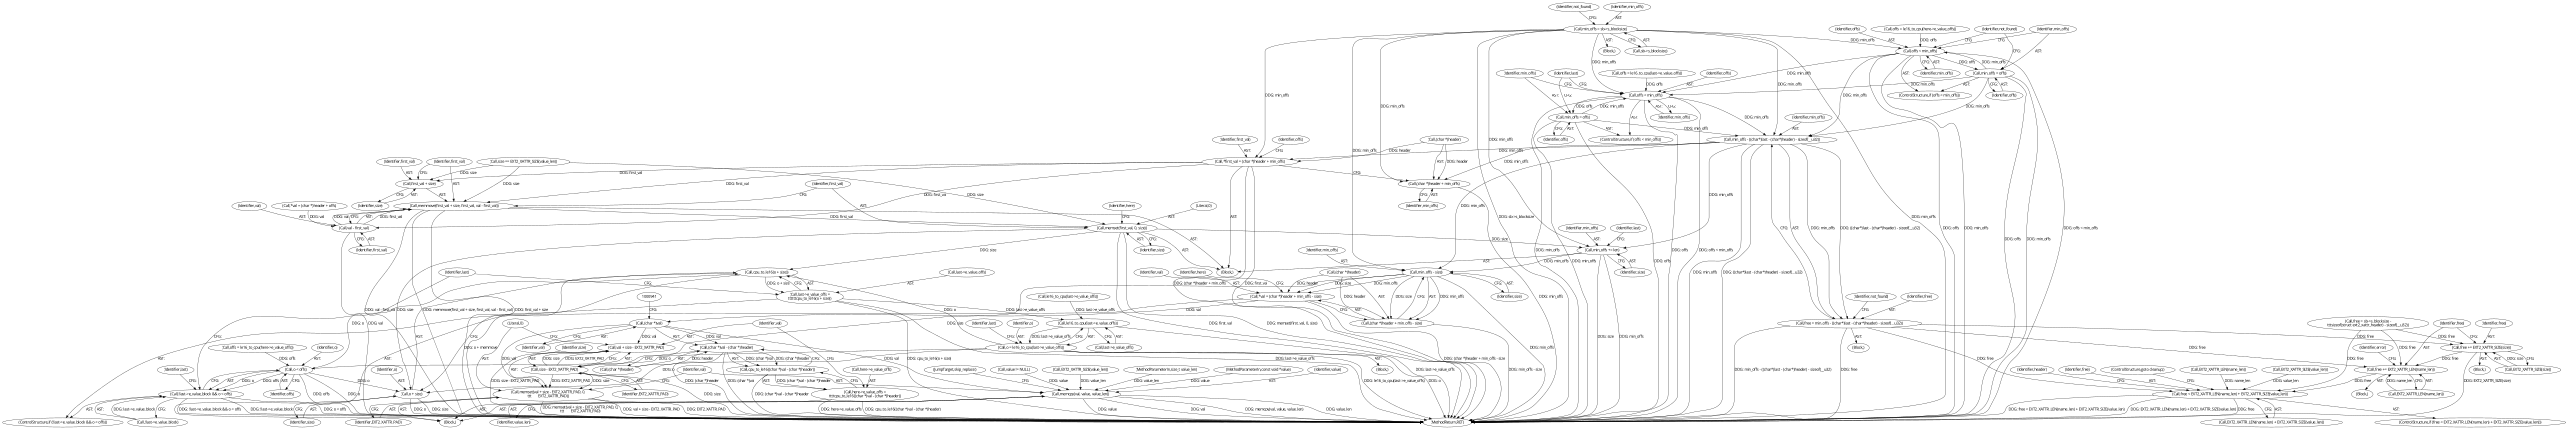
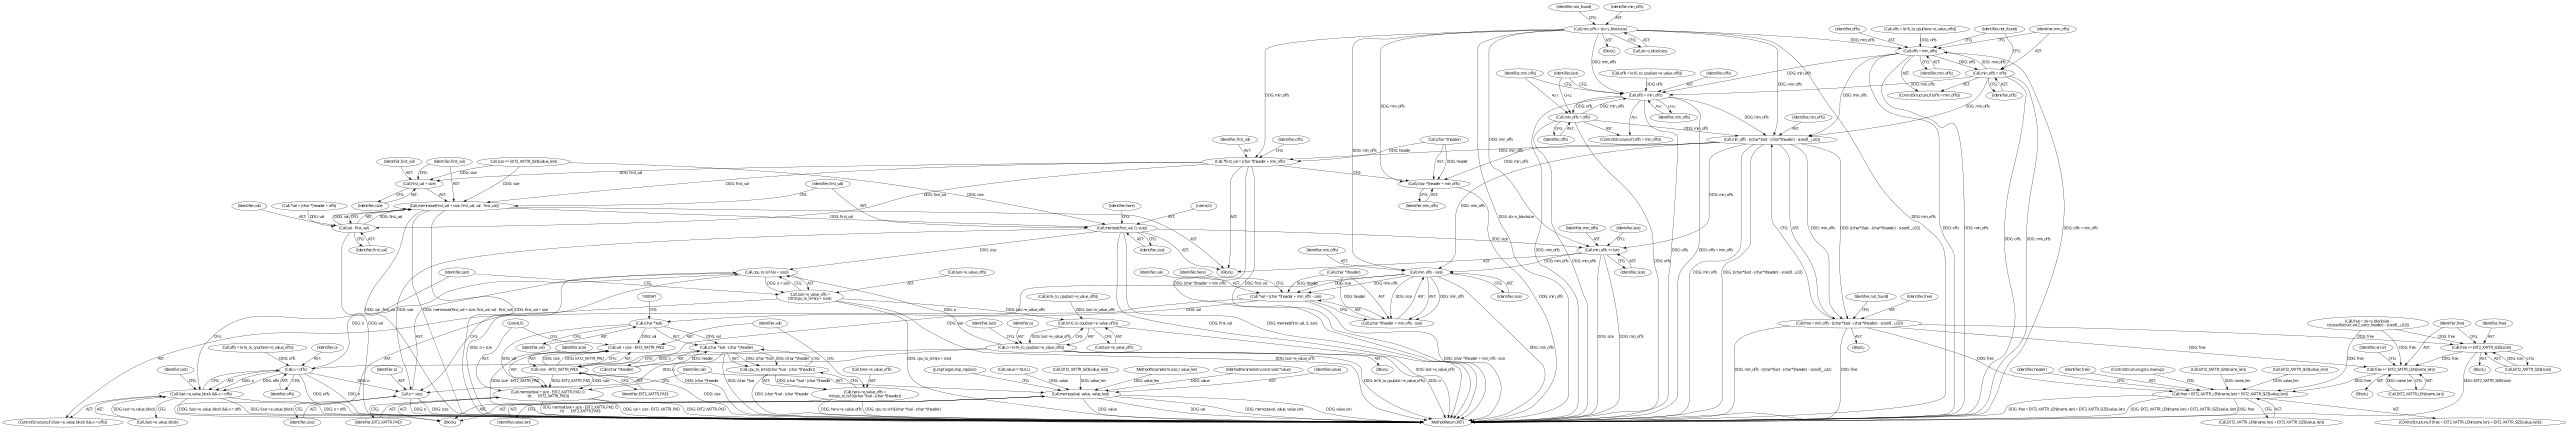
edge "(Call,(char *)header + min_offs - size)" -> "(Call,min_offs - size)": label "CFG: " -> "AST: "
edge "(Call,cpu_to_le16(o + size))" -> "(MethodReturn,RET)": label "DDG: o + memmove" -> "DDG: o + size"
edge "(Call,(char *)val)" -> "(Call,memcpy(val, value, value_len))": removed, label "DDG: val"
edge "(Call,(char *)header + min_offs - size)" -> "(MethodReturn,RET)": removed, label "DDG: min_offs - size"
